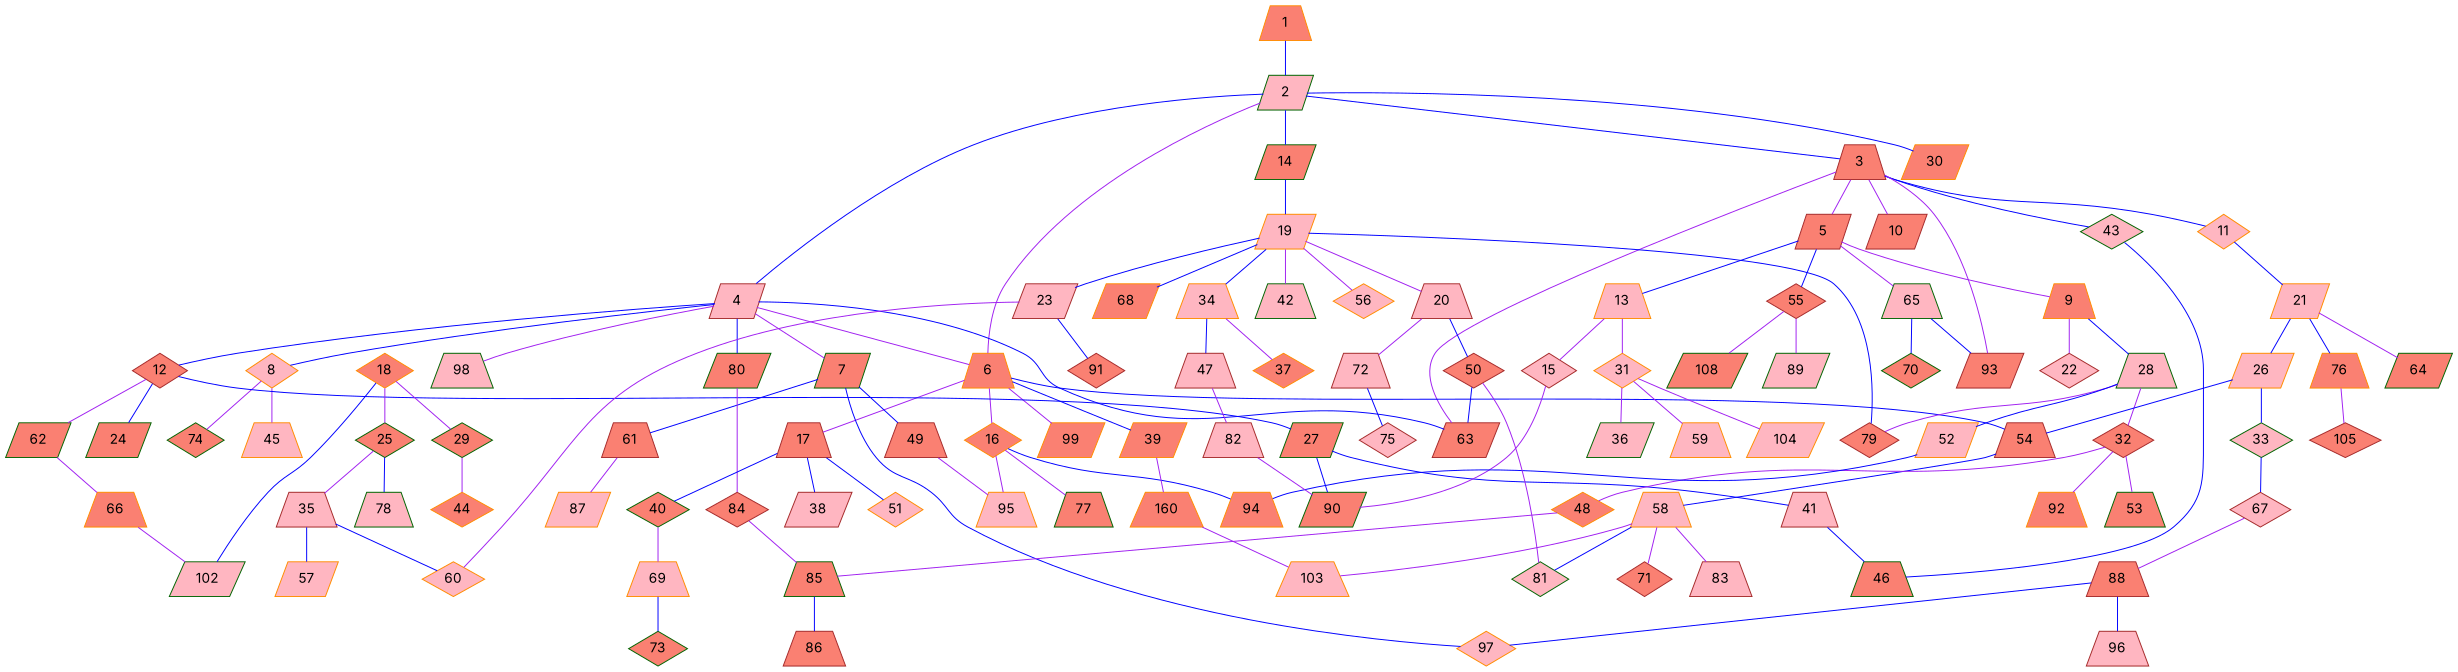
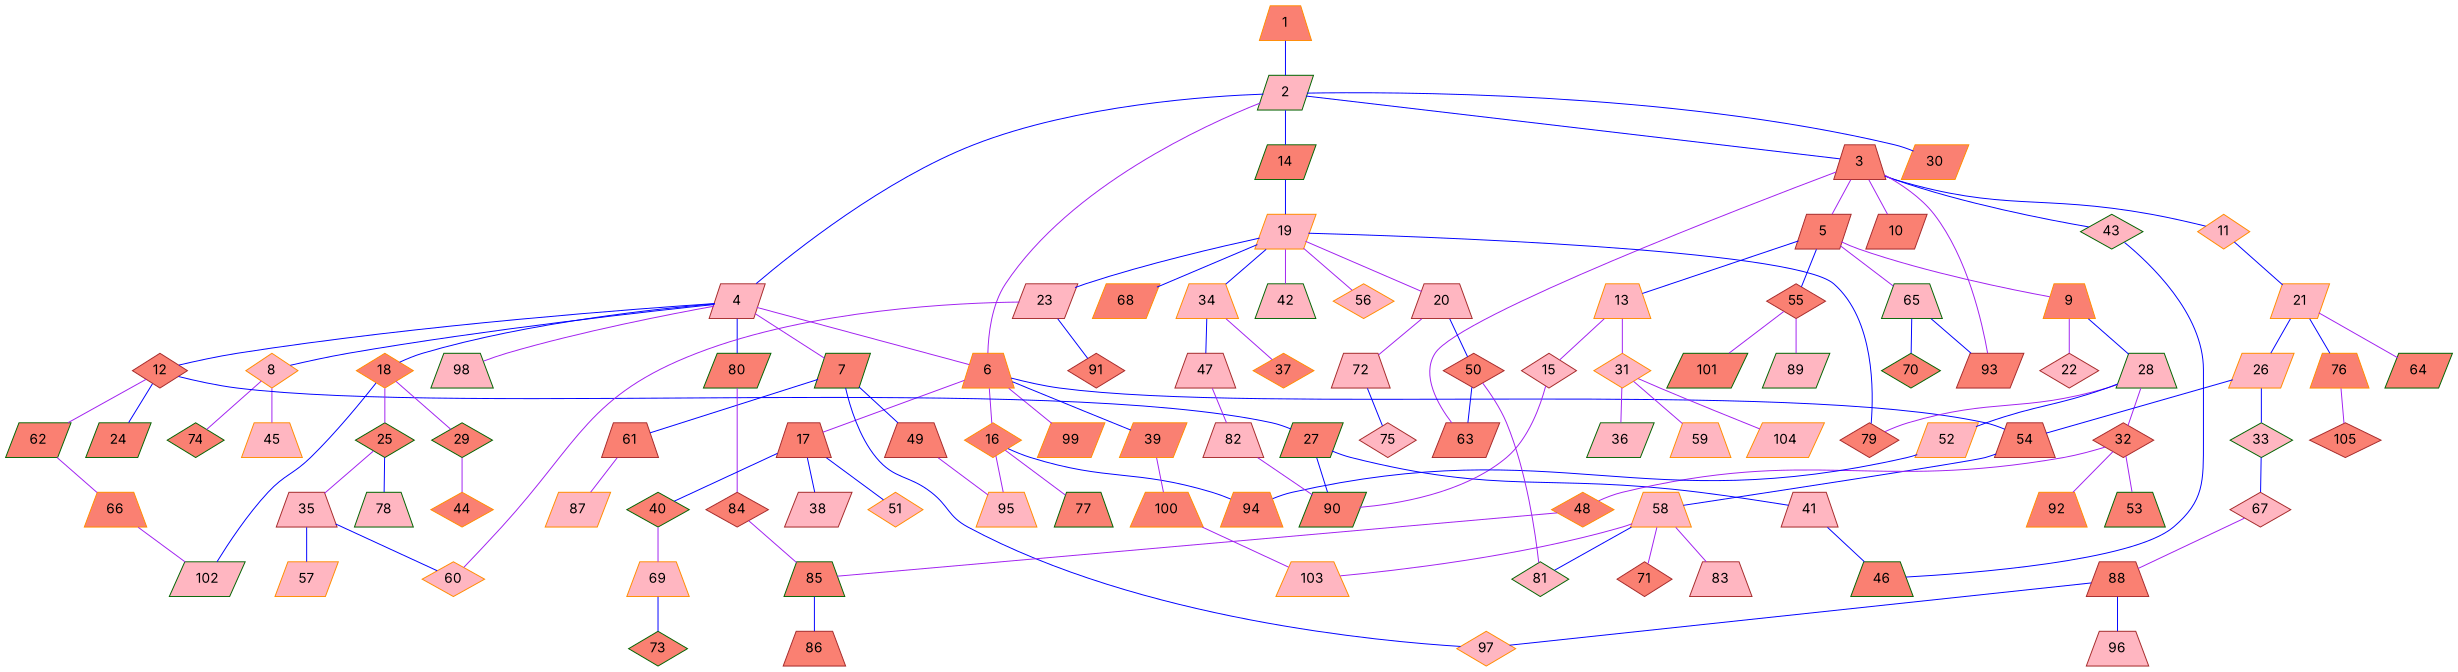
node "108": label "108" -> "101"
edge "4" -- "63": now "4" -- "18"
node "160": label "160" -> "100"
